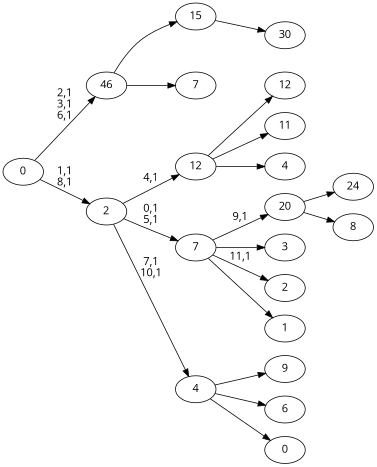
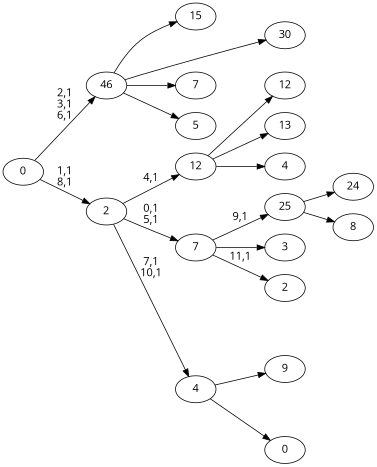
edge "15" -> "30": now "46" -> "30"
node "5": added
node "11": label "11" -> "13"
node "20": label "20" -> "25"
node "1": removed
node "6": removed
